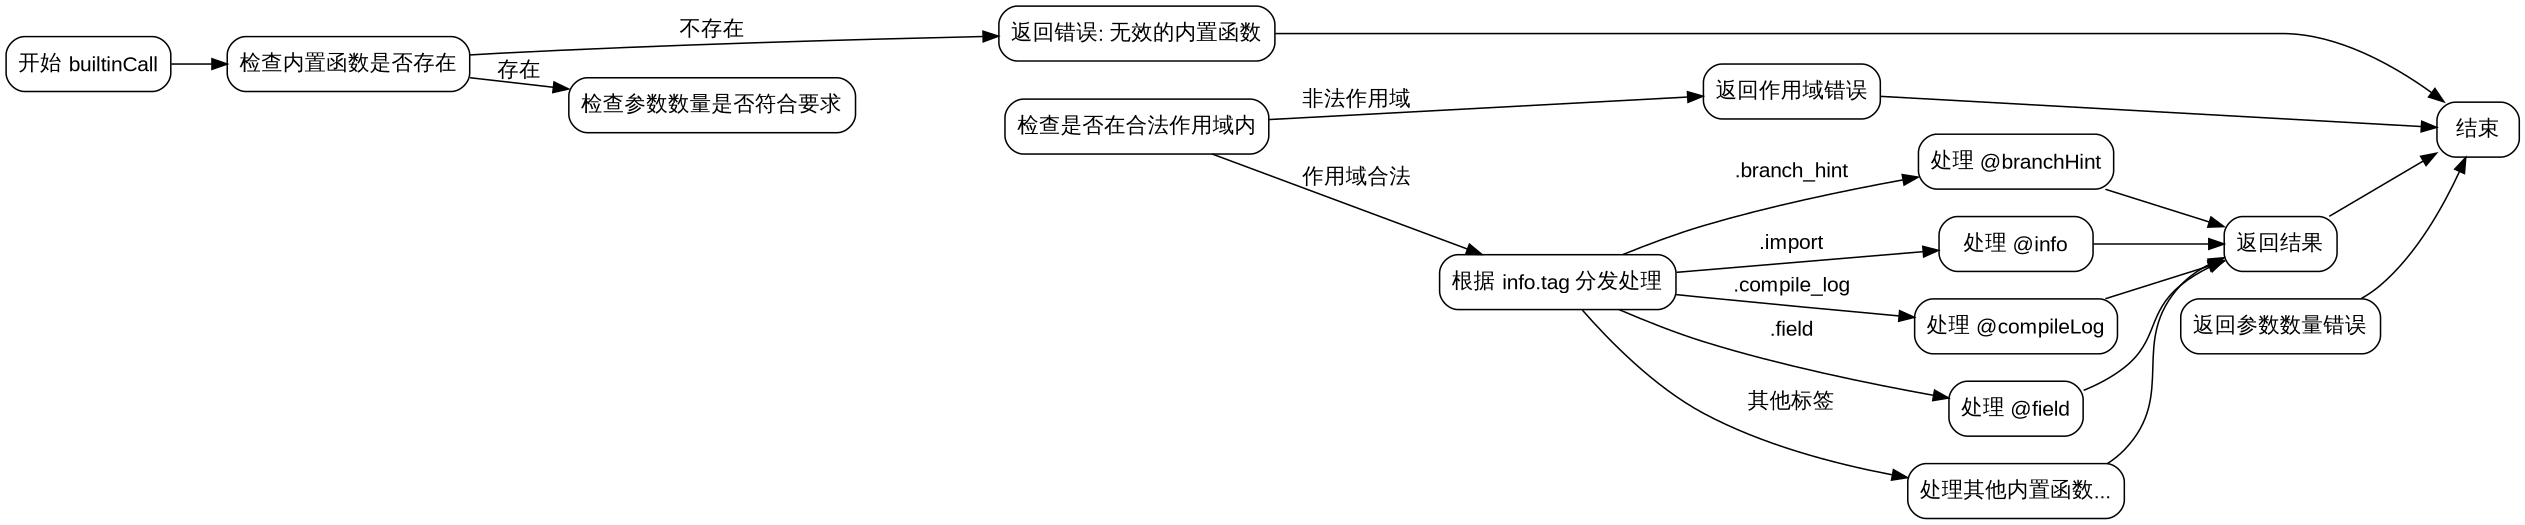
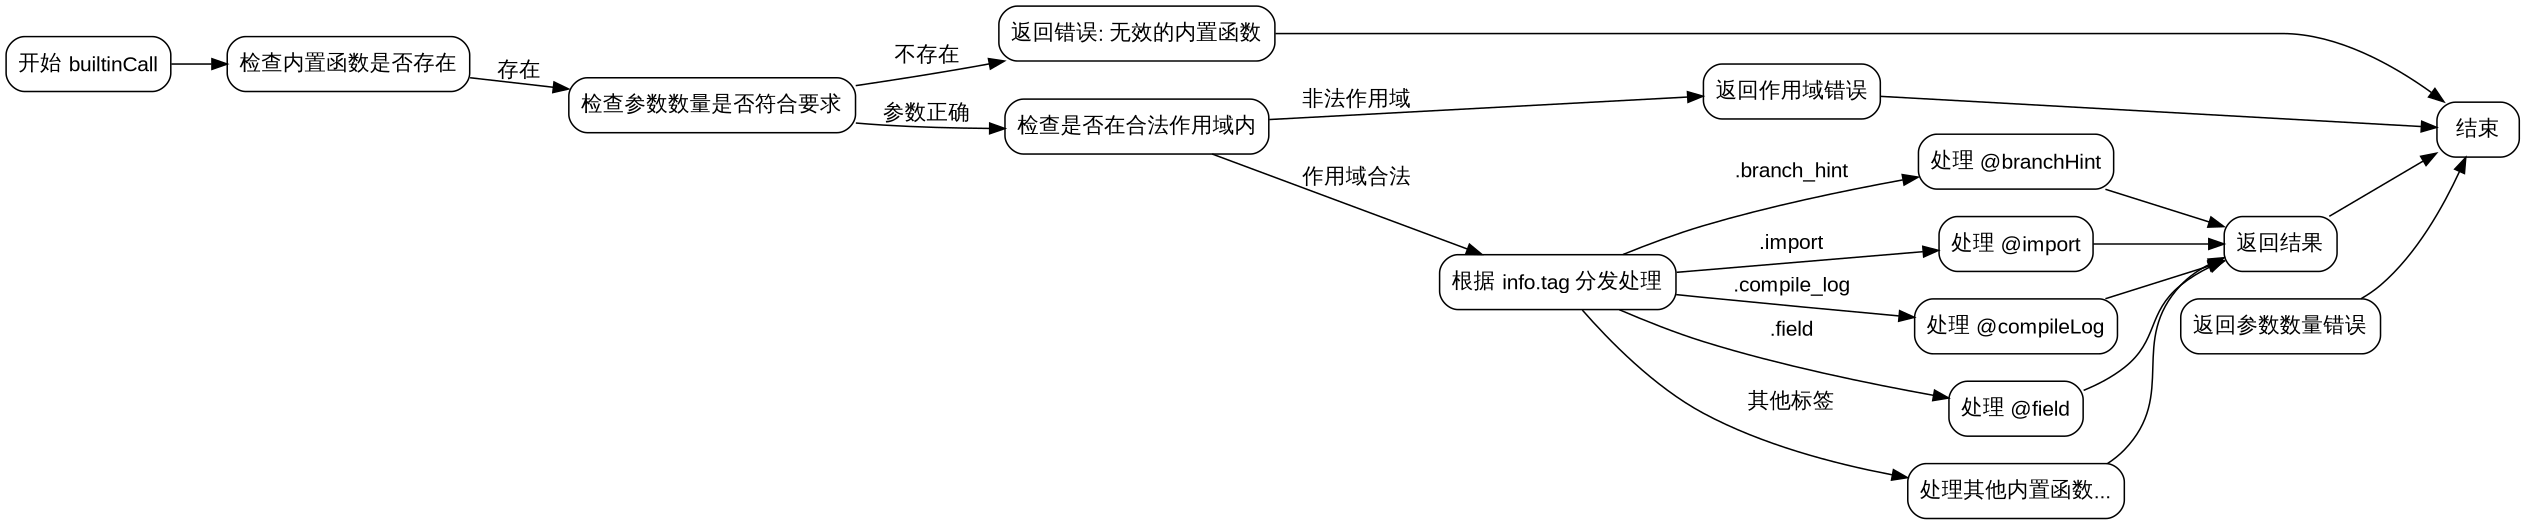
edge "检查内置函数是否存在" -> "返回错误: 无效的内置函数": now "检查参数数量是否符合要求" -> "返回错误: 无效的内置函数"
edge "检查参数数量是否符合要求" -> "检查是否在合法作用域内": added, label "参数正确"
node "处理 @info": label "处理 @info" -> "处理 @import"
